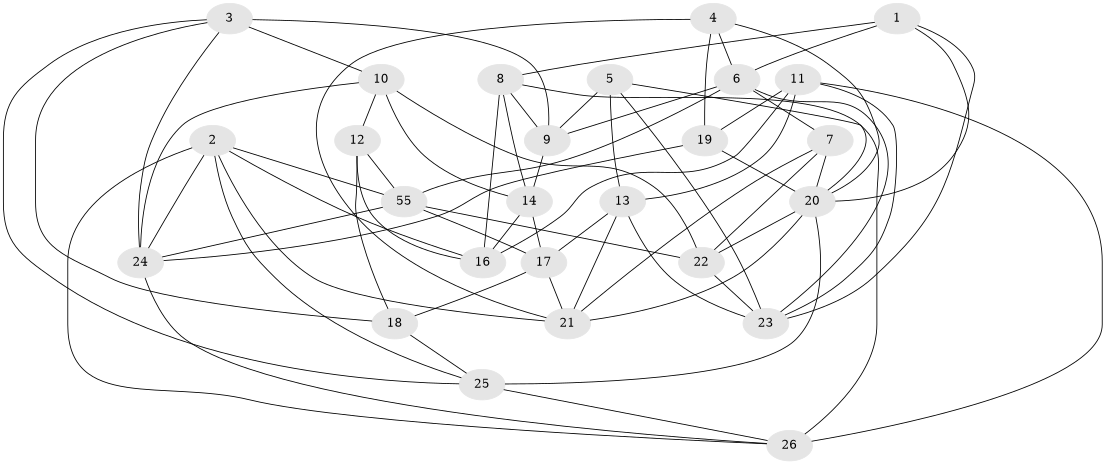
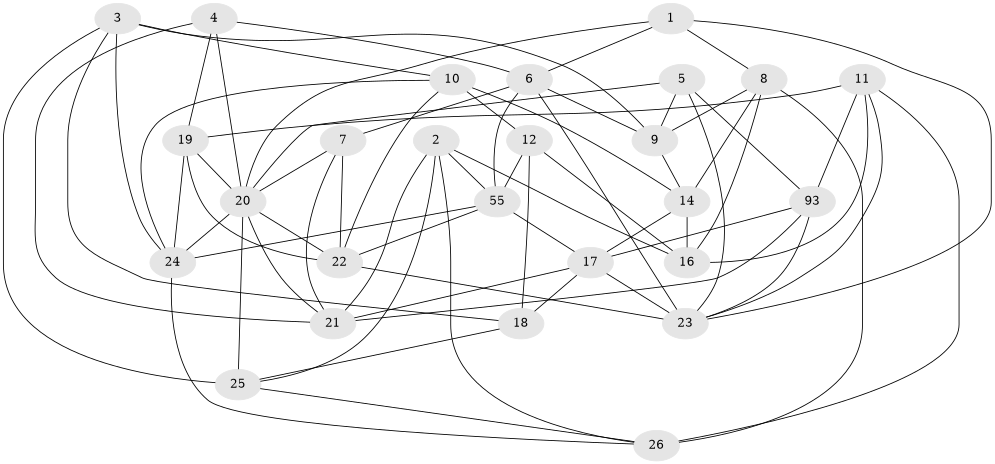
edge "2" -- "24": now "20" -- "24"
node "13": label "13" -> "93"
edge "19" -- "22": added
edge "17" -- "23": added
